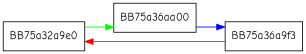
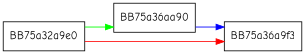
node "BB75a36aa00": label "BB75a36aa00" -> "BB75a36aa90"
edge "BB75a36a9f3" -> "BB75a32a9e0": reversed
